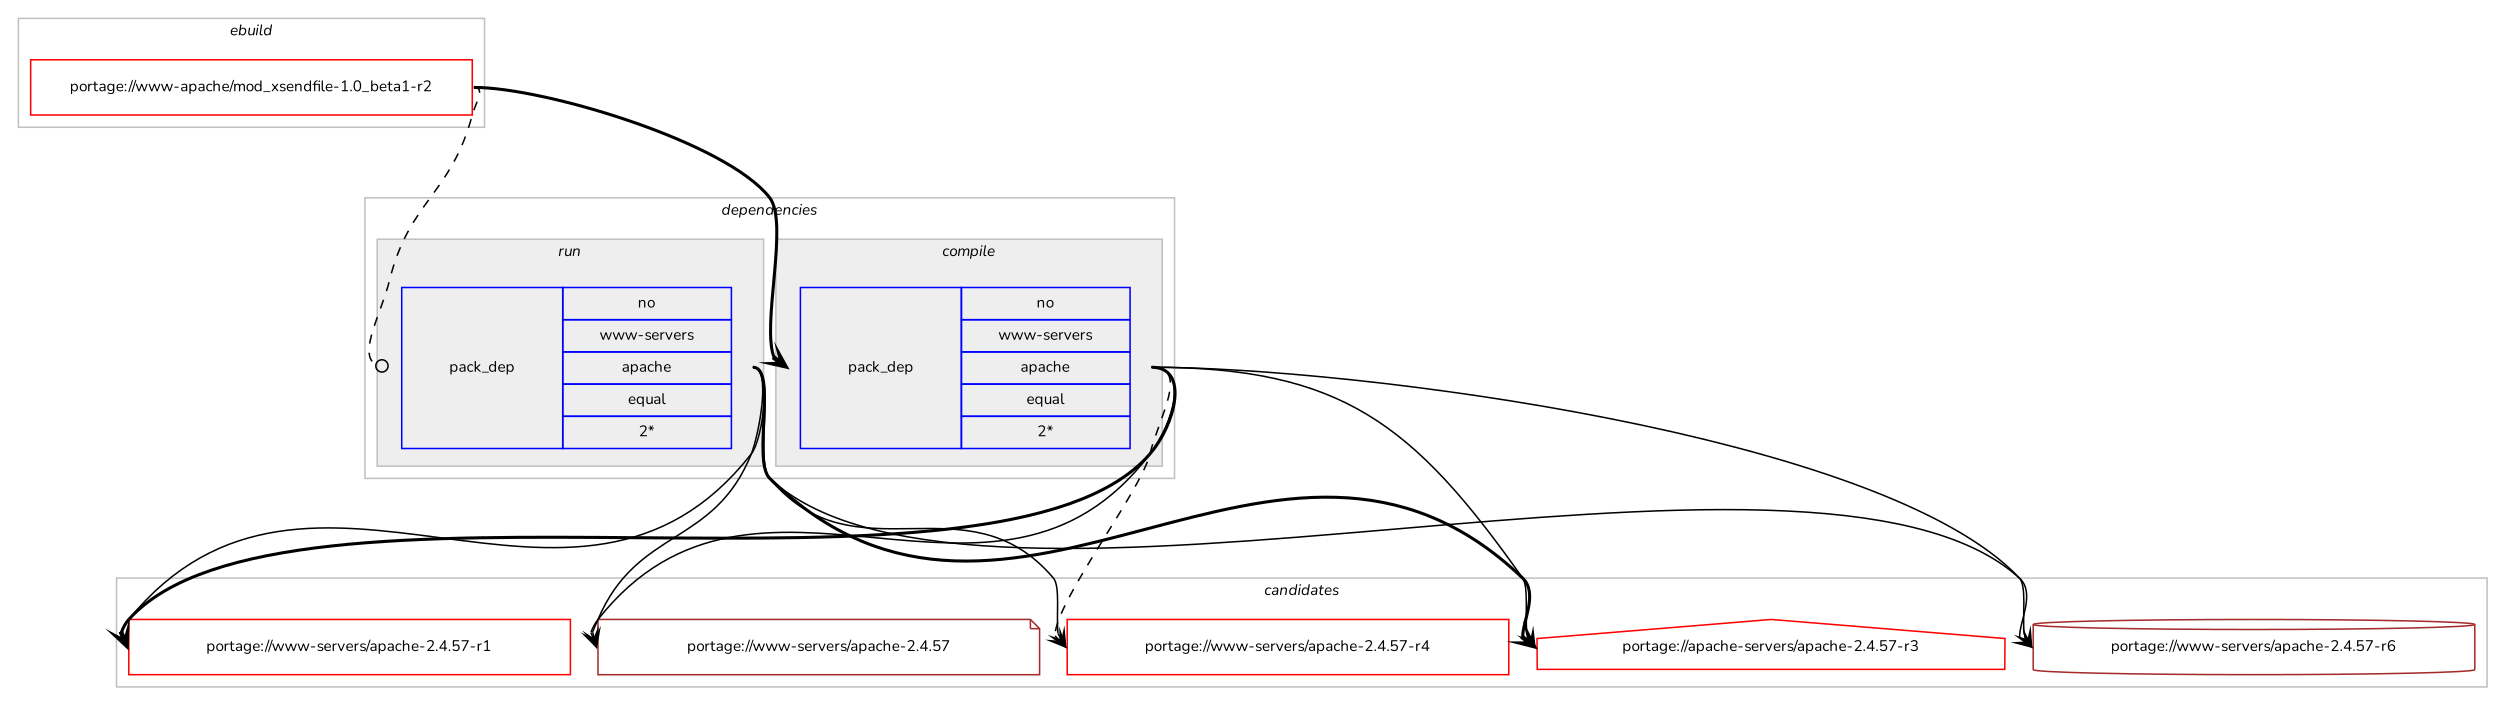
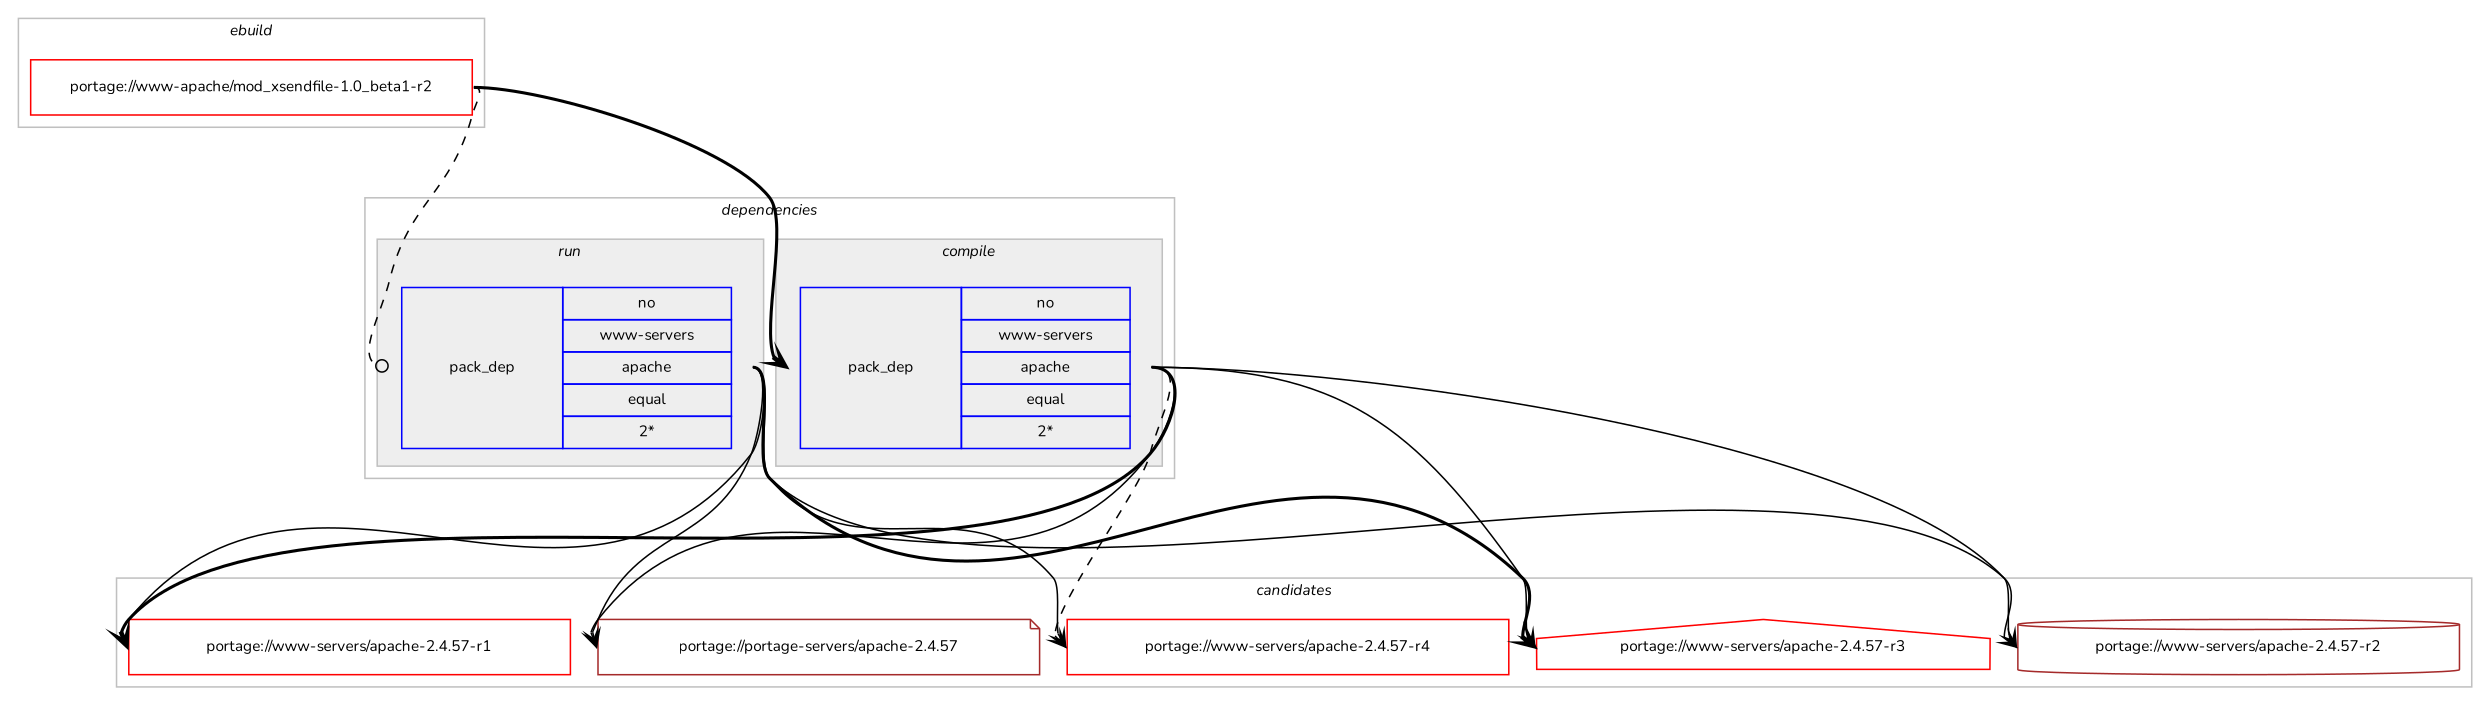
node "portage://www-servers/apache-2.4.57": label "portage://www-servers/apache-2.4.57" -> "portage://portage-servers/apache-2.4.57"
node "portage://apache-servers/apache-2.4.57-r3": label "portage://apache-servers/apache-2.4.57-r3" -> "portage://www-servers/apache-2.4.57-r3"
node "portage://www-servers/apache-2.4.57-r6": label "portage://www-servers/apache-2.4.57-r6" -> "portage://www-servers/apache-2.4.57-r2"
